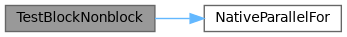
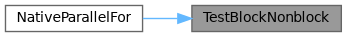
edge "TestBlockNonblock" -> "NativeParallelFor": reversed
